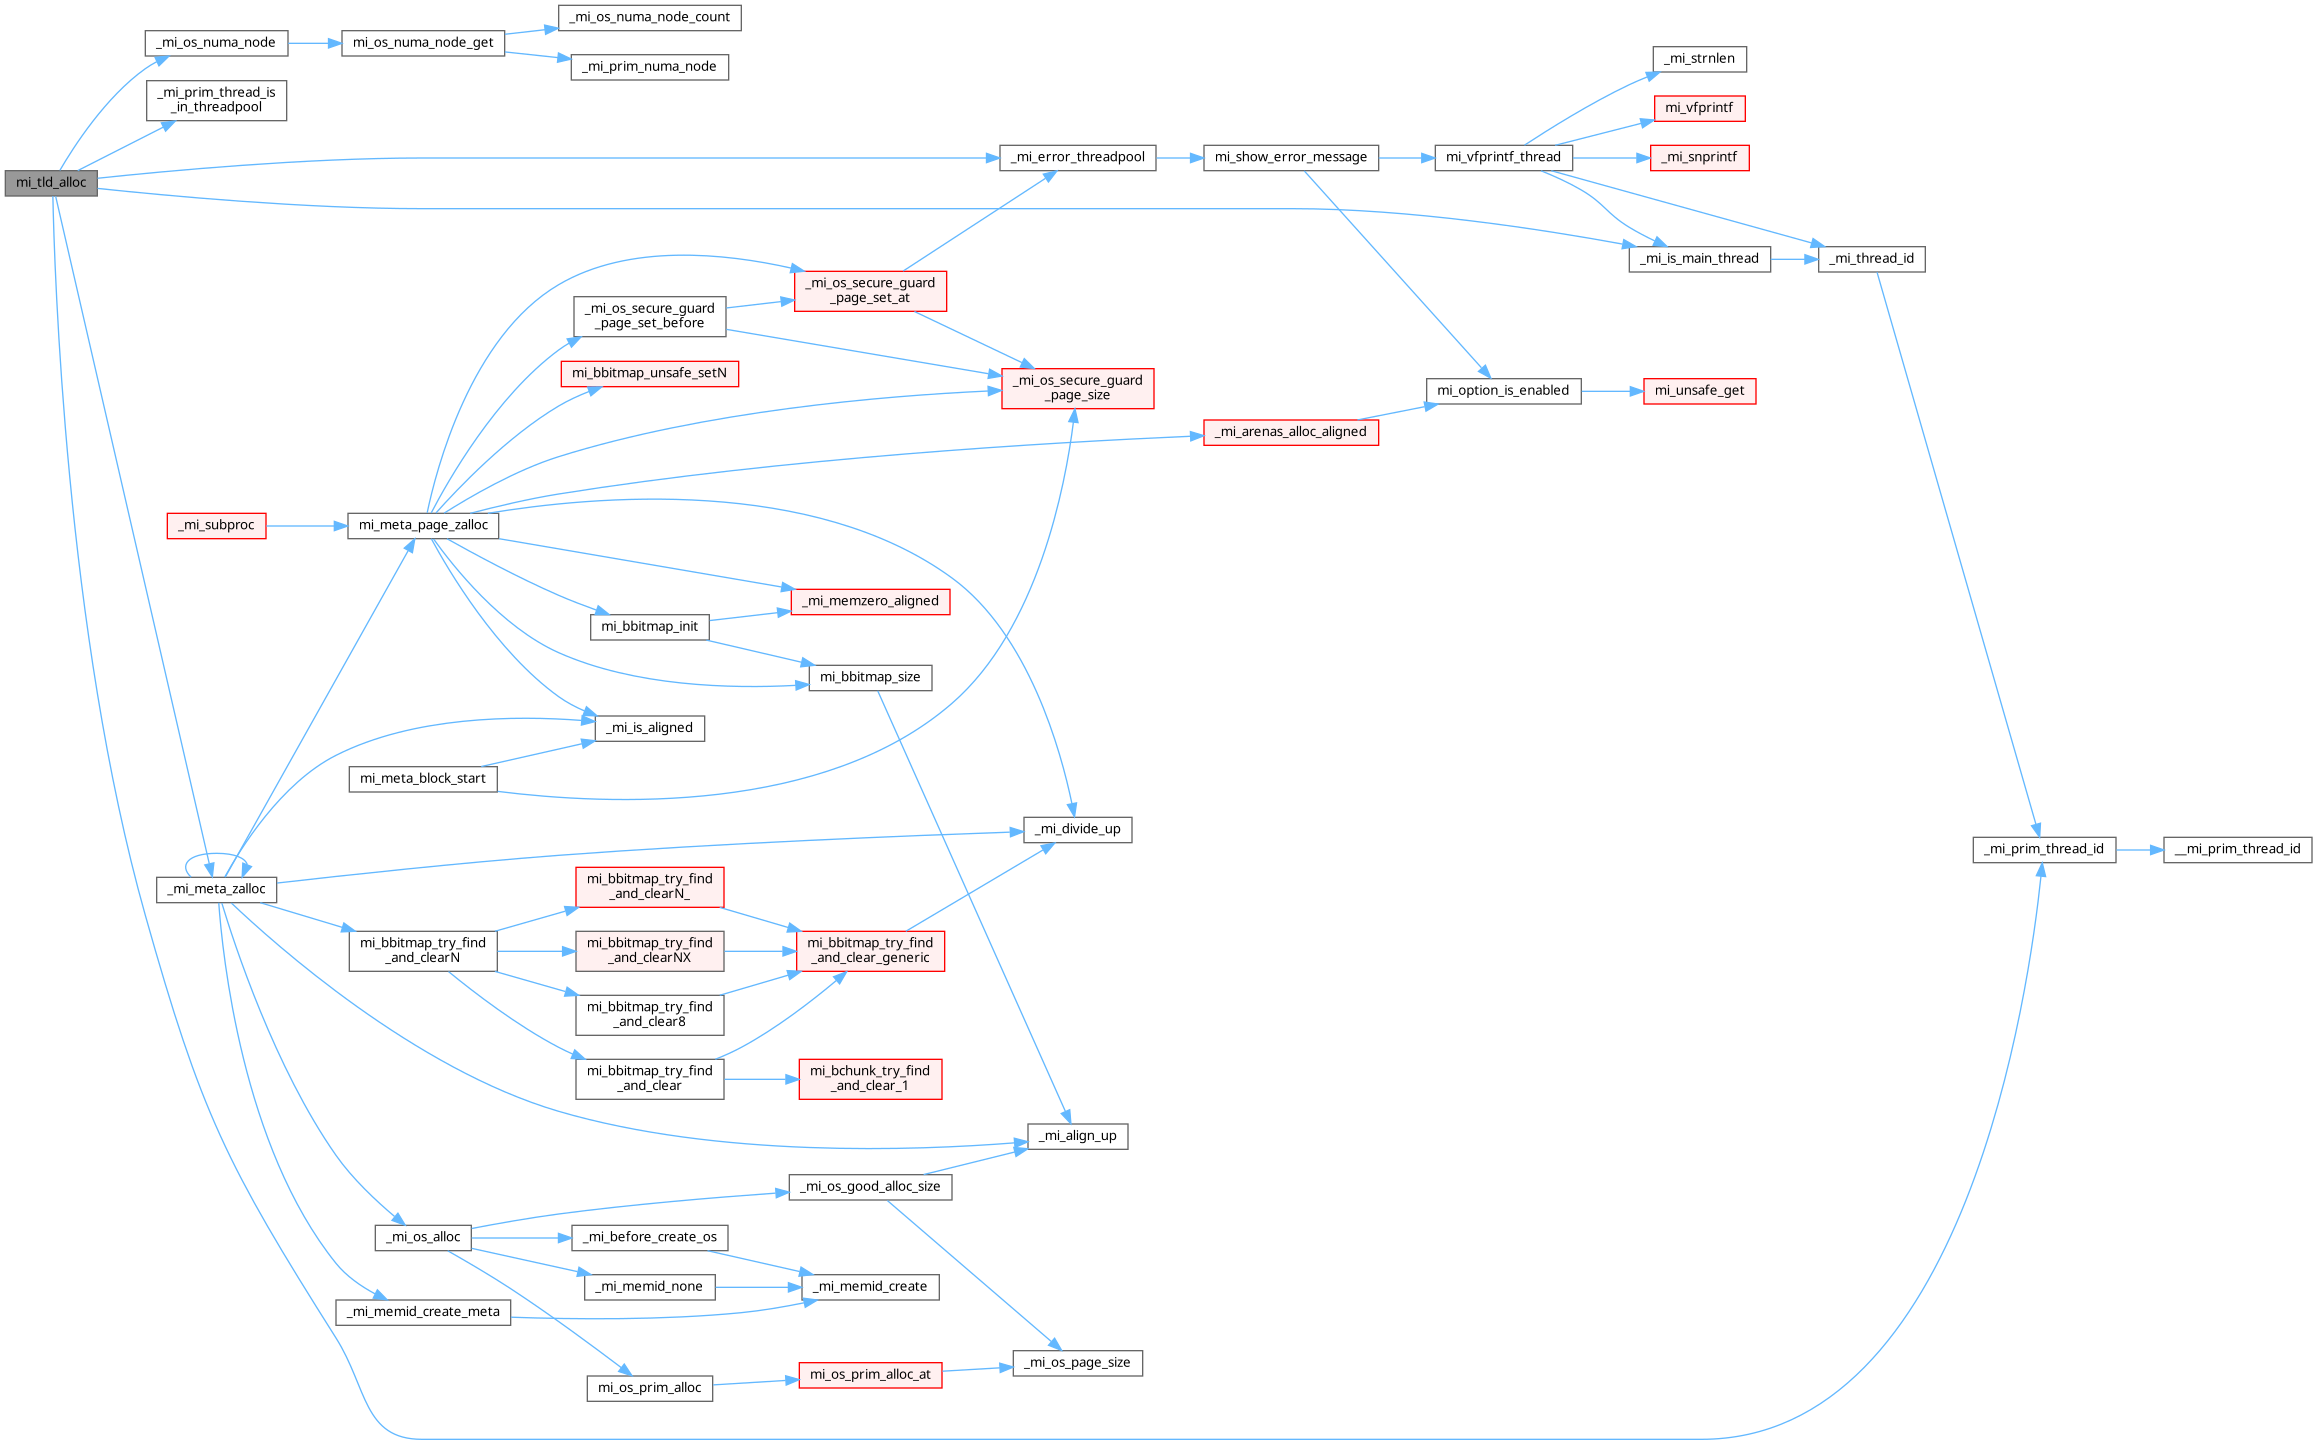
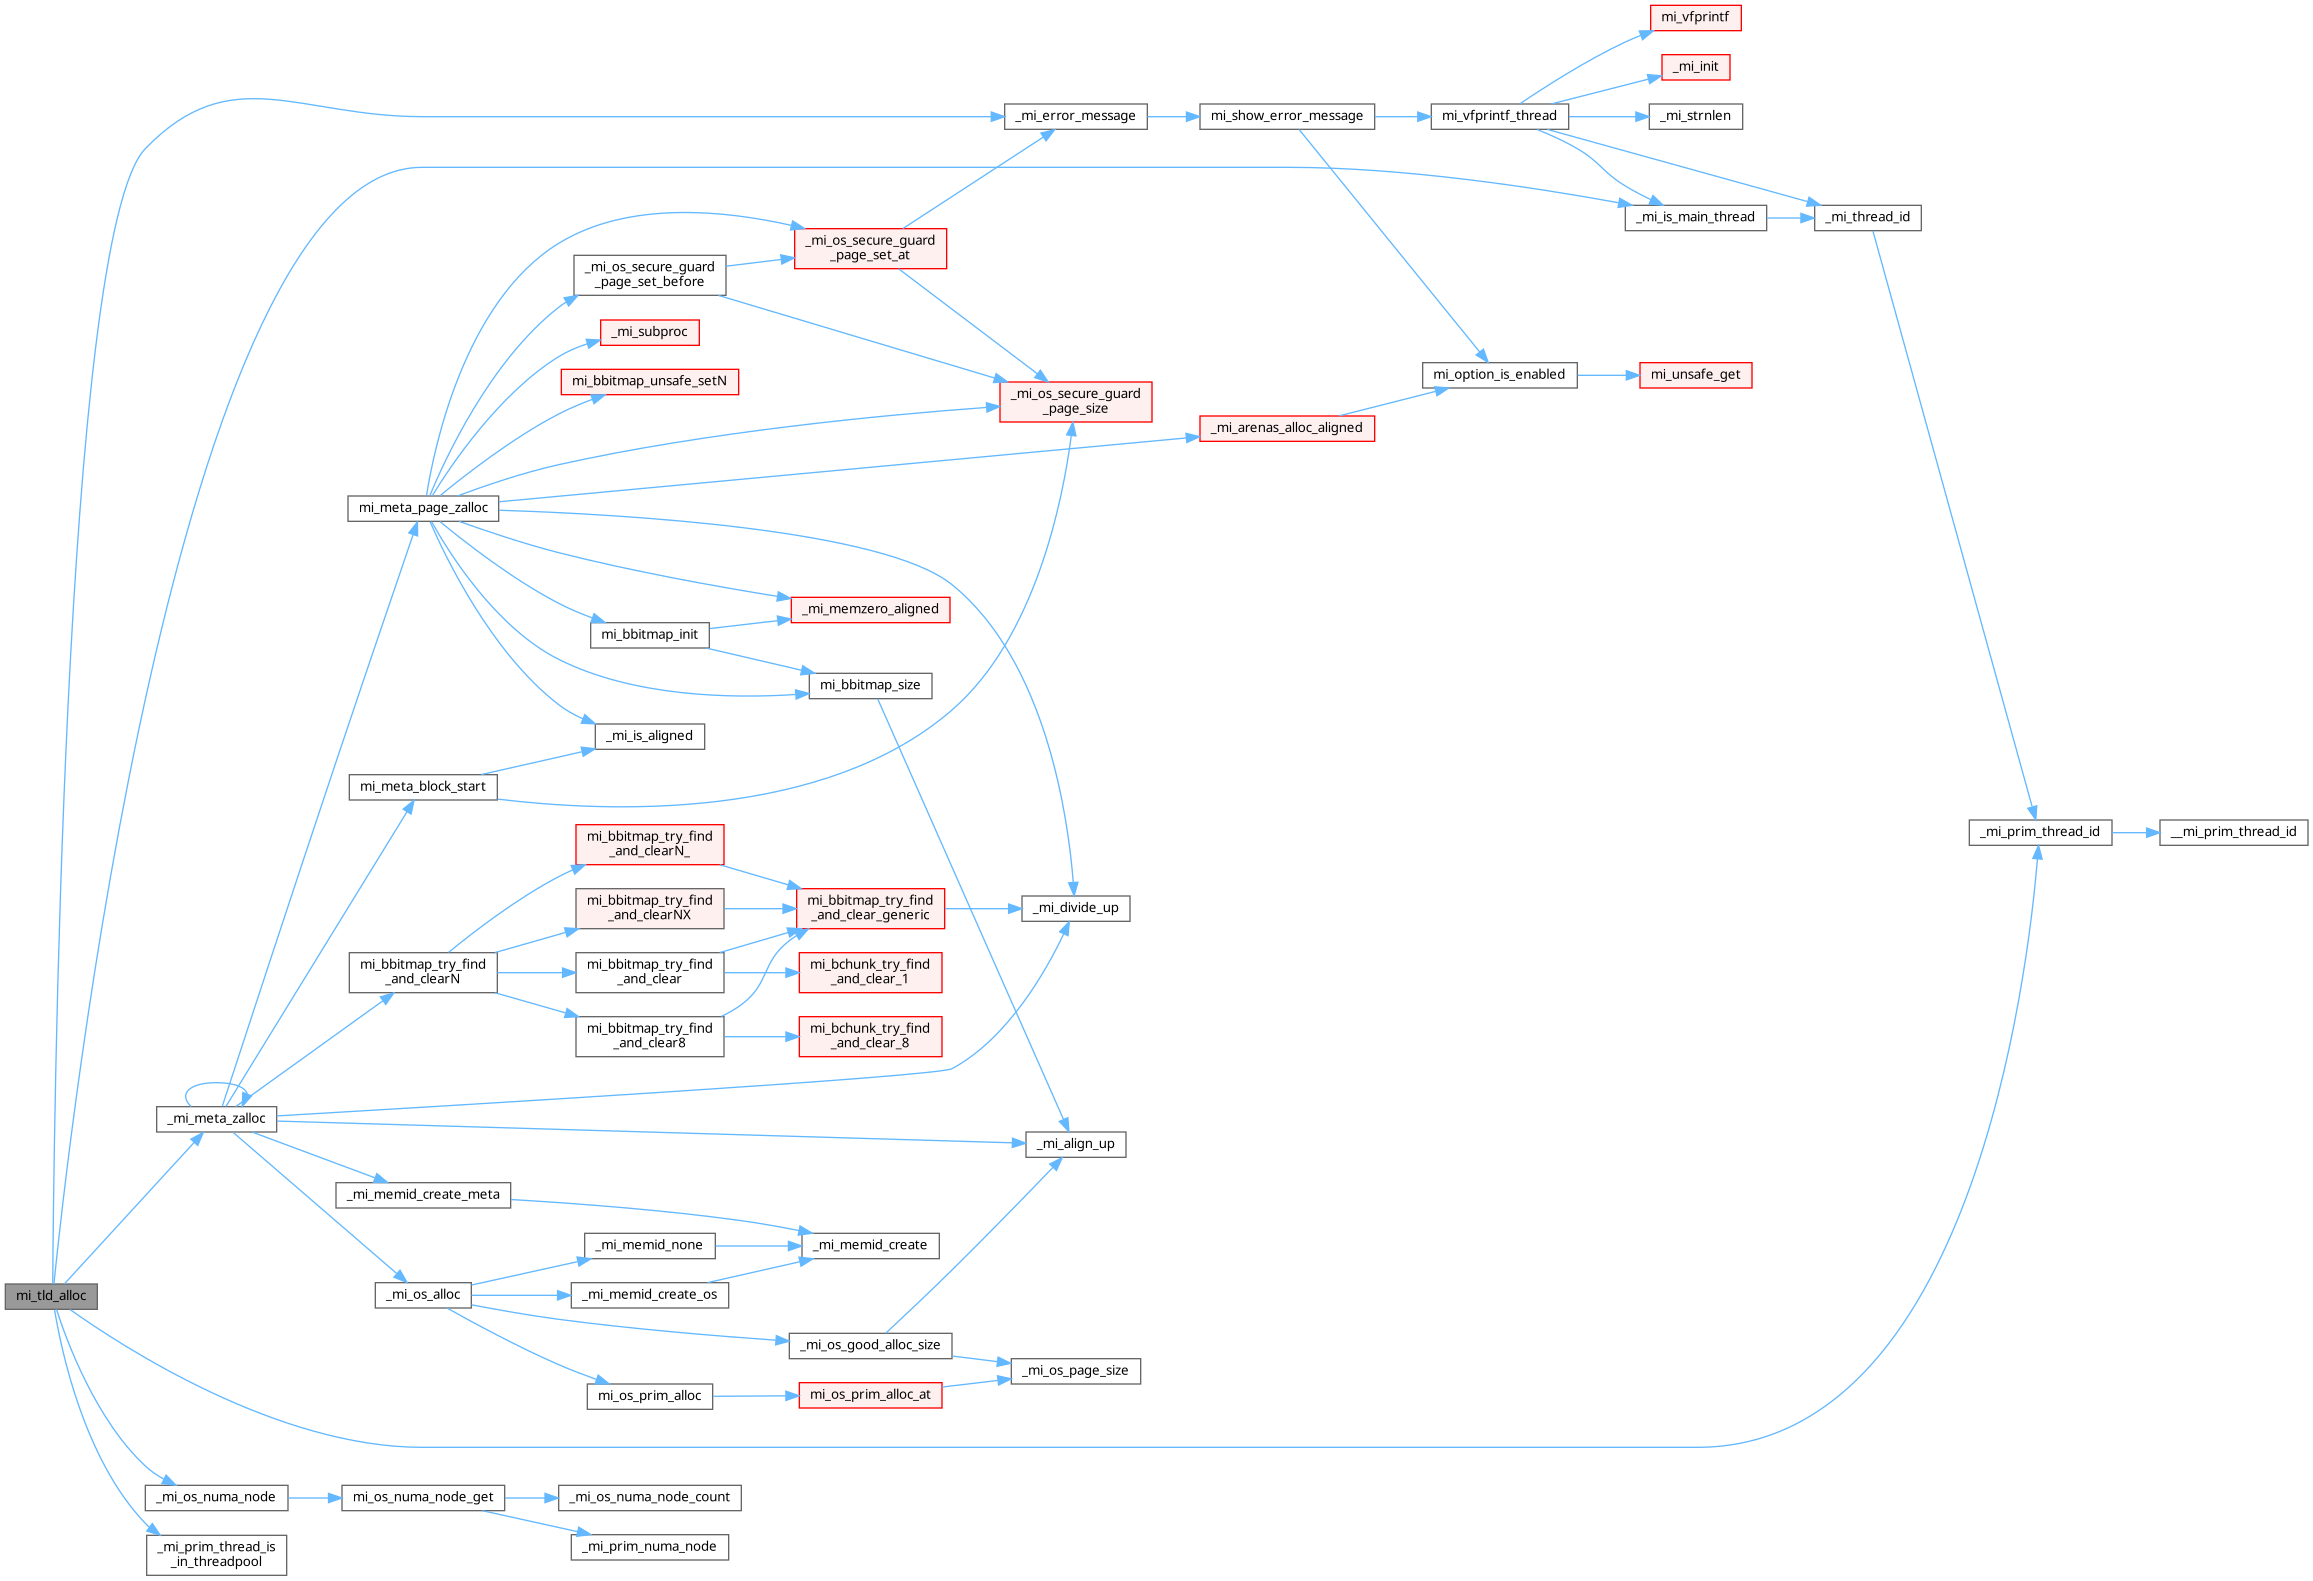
node "_mi_error_threadpool": label "_mi_error_threadpool" -> "_mi_error_message"
node "_mi_snprintf": label "_mi_snprintf" -> "_mi_init"
edge "_mi_subproc" -> "mi_meta_page_zalloc": reversed
edge "_mi_meta_zalloc" -> "_mi_is_aligned": now "_mi_meta_zalloc" -> "mi_meta_block_start"
node "mi_bchunk_try_find _and_clear_8": added
node "_mi_before_create_os": label "_mi_before_create_os" -> "_mi_memid_create_os"
